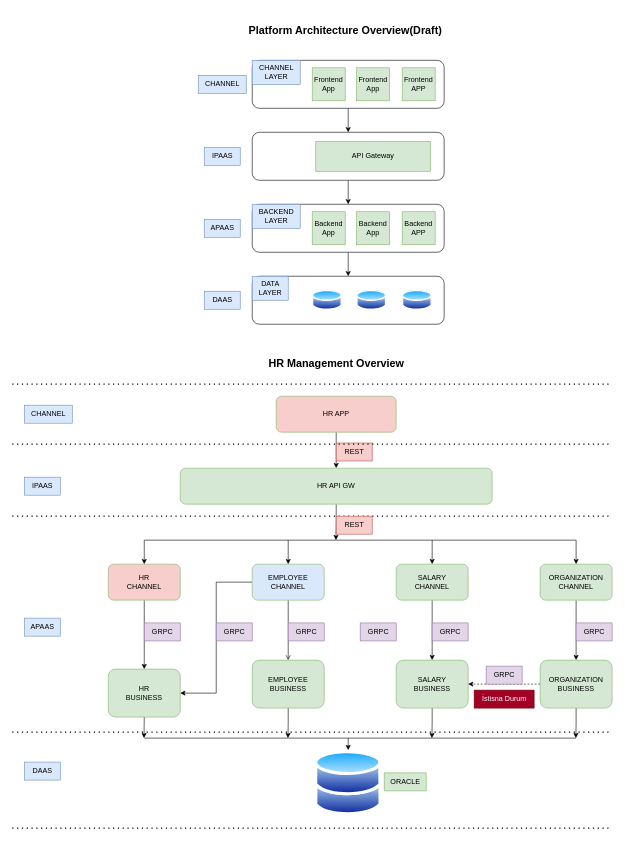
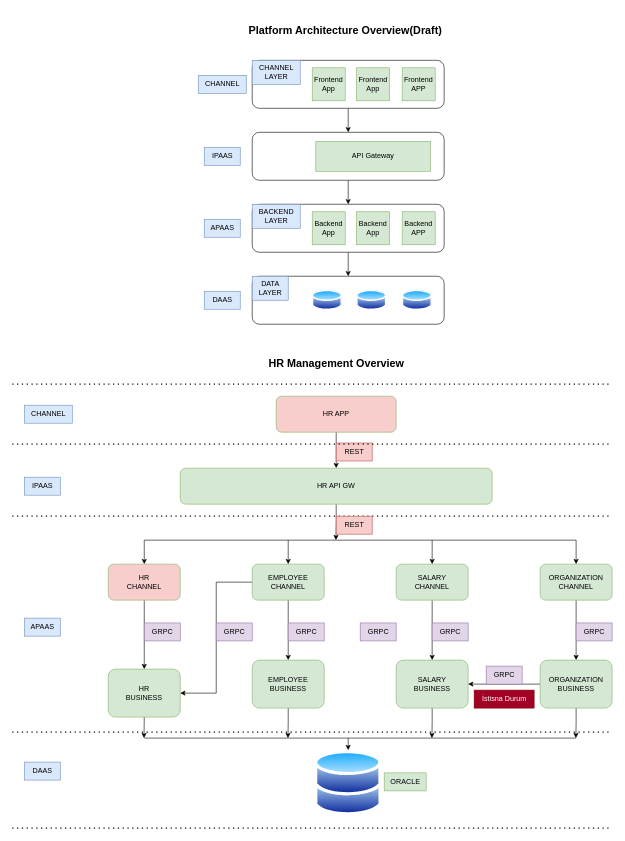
node "EMPLOYEECHANNEL": fillcolor #dae8fc -> #d5e8d4
edge "EMPLOYEECHANNEL" -> "EMPLOYEEBUSINESS": arrowhead open -> classic
edge "ORGANIZATIONBUSINESS" -> "SALARY BUSINESS": style dashed -> solid
